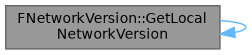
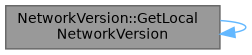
node "FNetworkVersion::GetLocal NetworkVersion": label "FNetworkVersion::GetLocal NetworkVersion" -> "NetworkVersion::GetLocal NetworkVersion"
